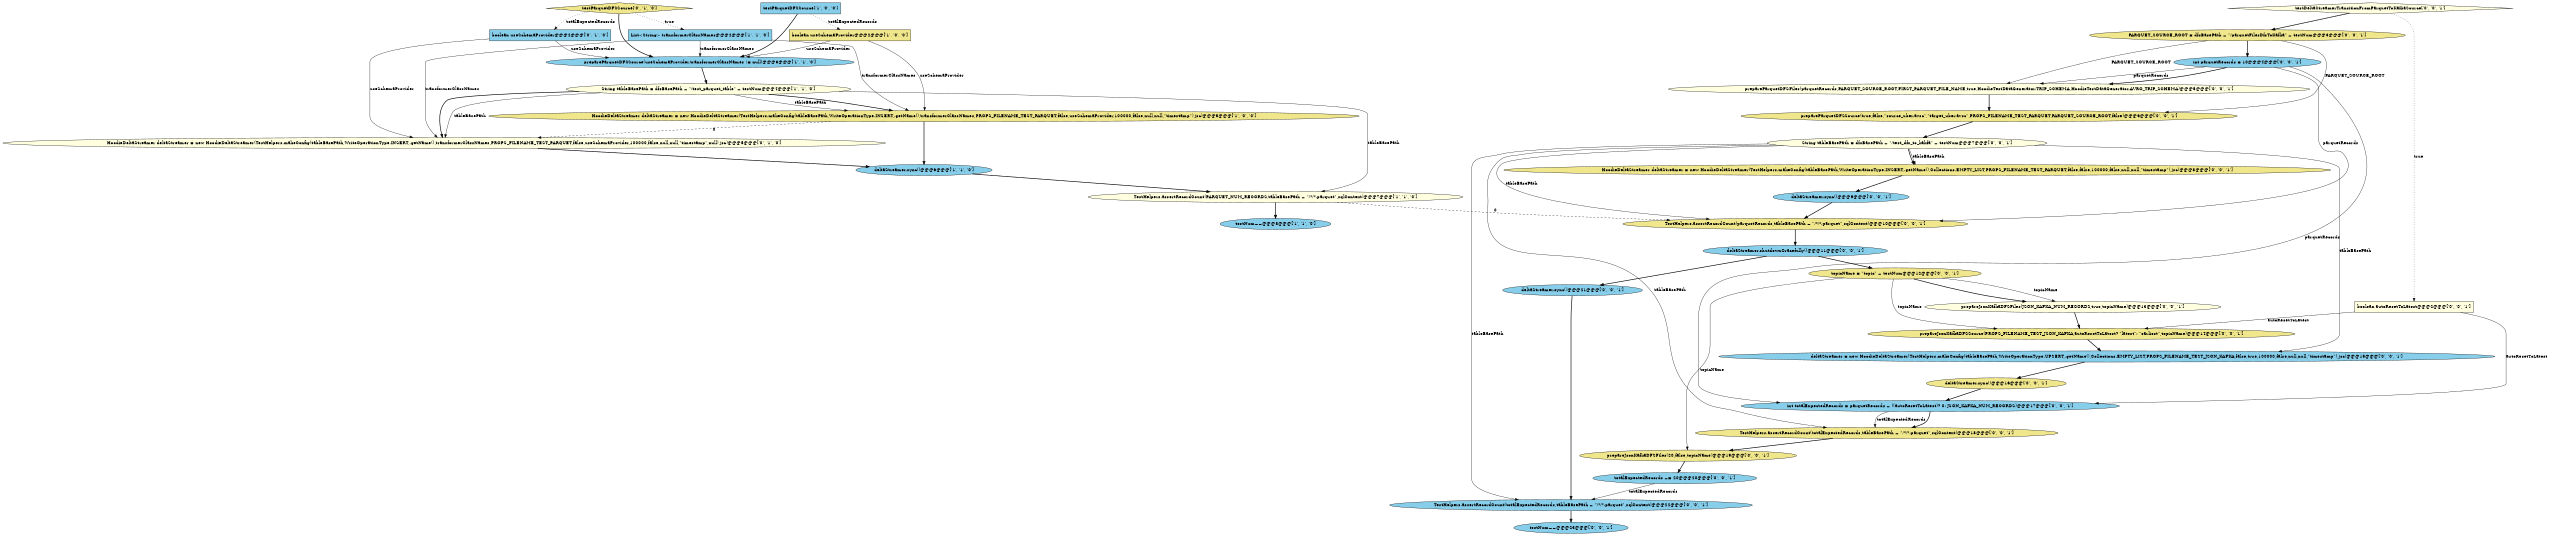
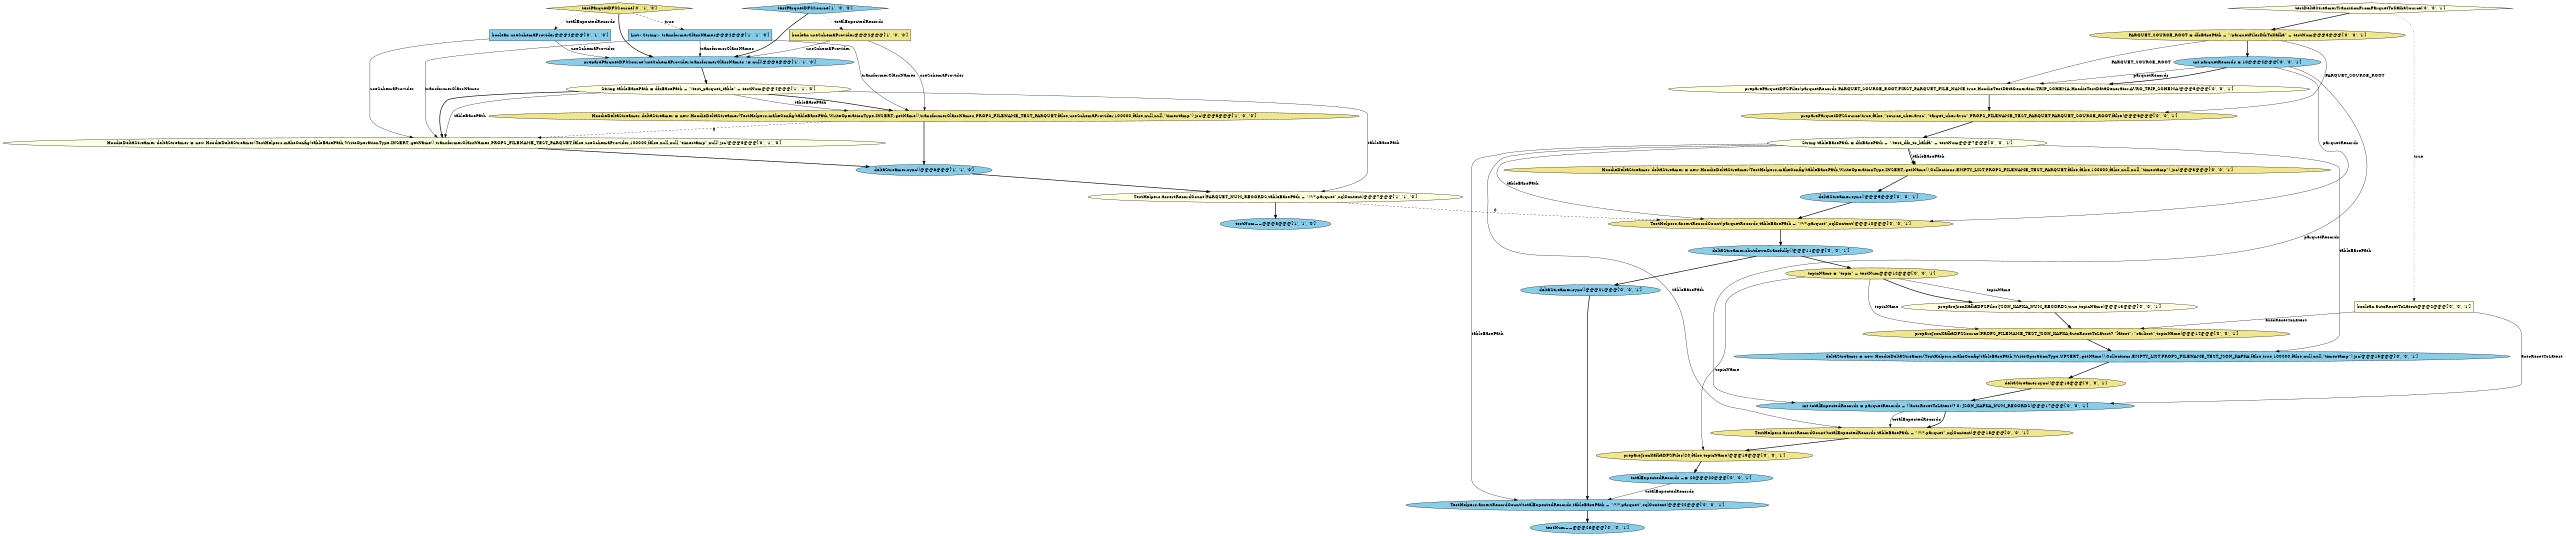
node "testParquetDFSSource['1', '0', '0']": shape box -> diamond
edge "testParquetDFSSource['0', '1', '0']" -> "List<String> transformerClassNames@@@2@@@['1', '1', '0']": style dotted -> dashed
